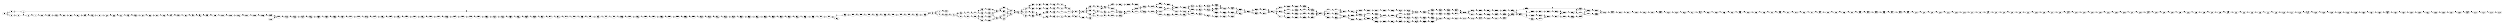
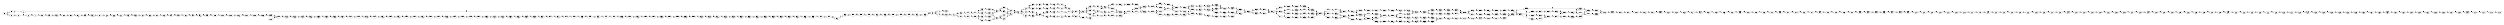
edge "S372" -> "S376": now "S374" -> "S376"
edge "S59" -> "S64": reversed
